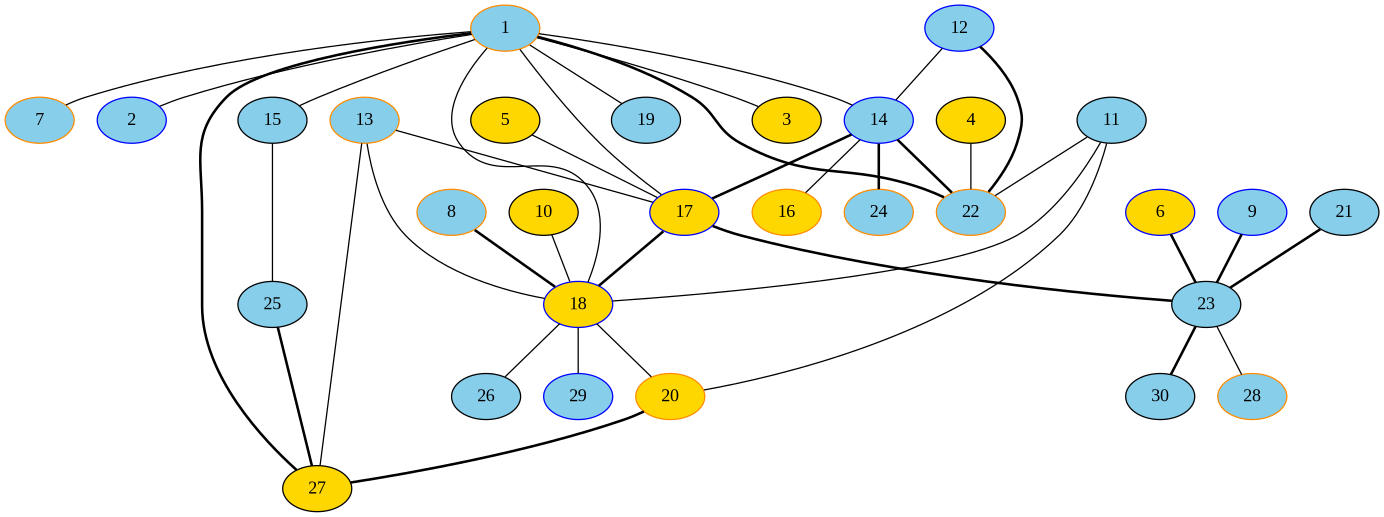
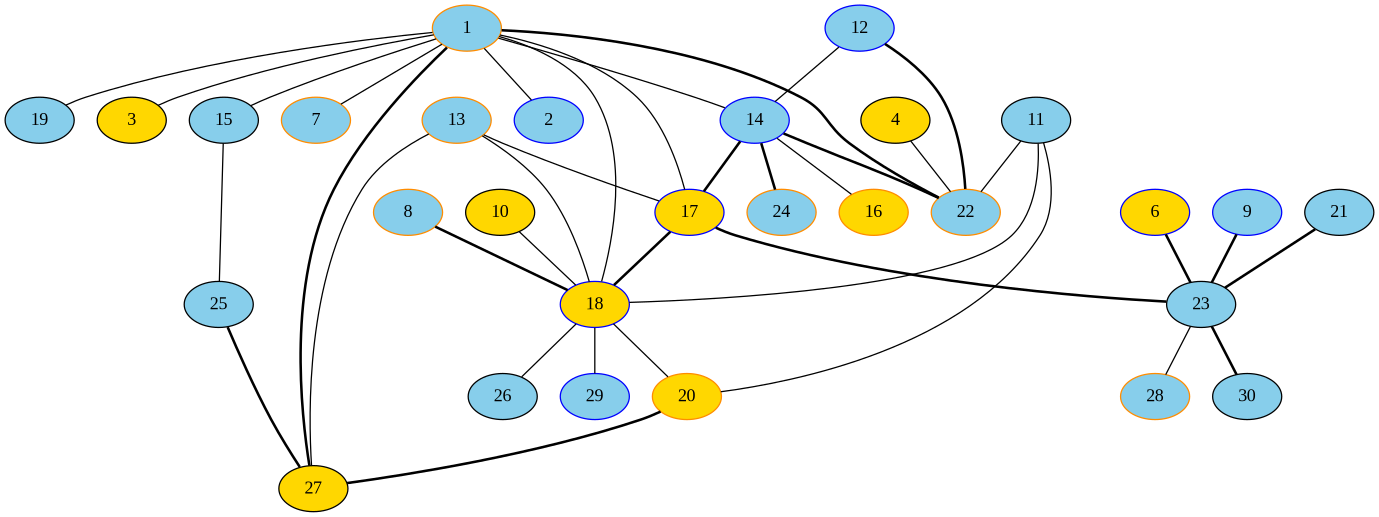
node "5": removed
